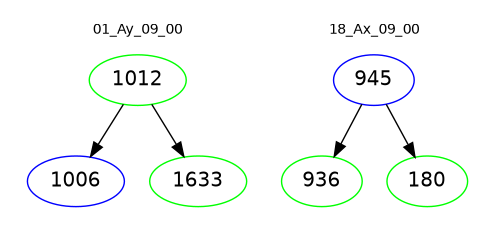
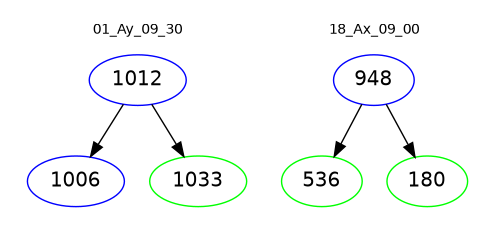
cluster "01_Ay_09_00": label "01_Ay_09_00" -> "01_Ay_09_30"
node "1012": color green -> blue
node "945": label "945" -> "948"
node "1633": label "1633" -> "1033"
node "936": label "936" -> "536"
